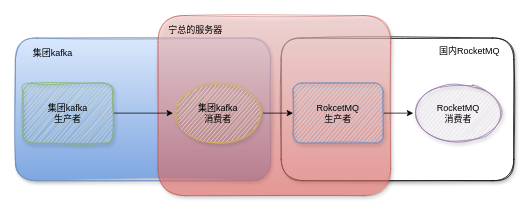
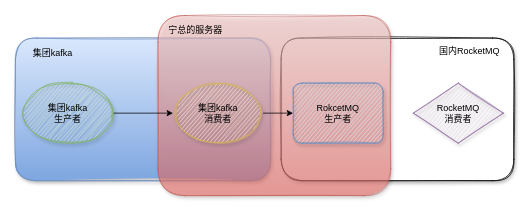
node "集团kafka 生产者": shape rounded rectangle -> ellipse
edge "RokcetMQ 生产者" -> "RocketMQ 消费者": removed
node "RocketMQ 消费者": shape ellipse -> diamond
